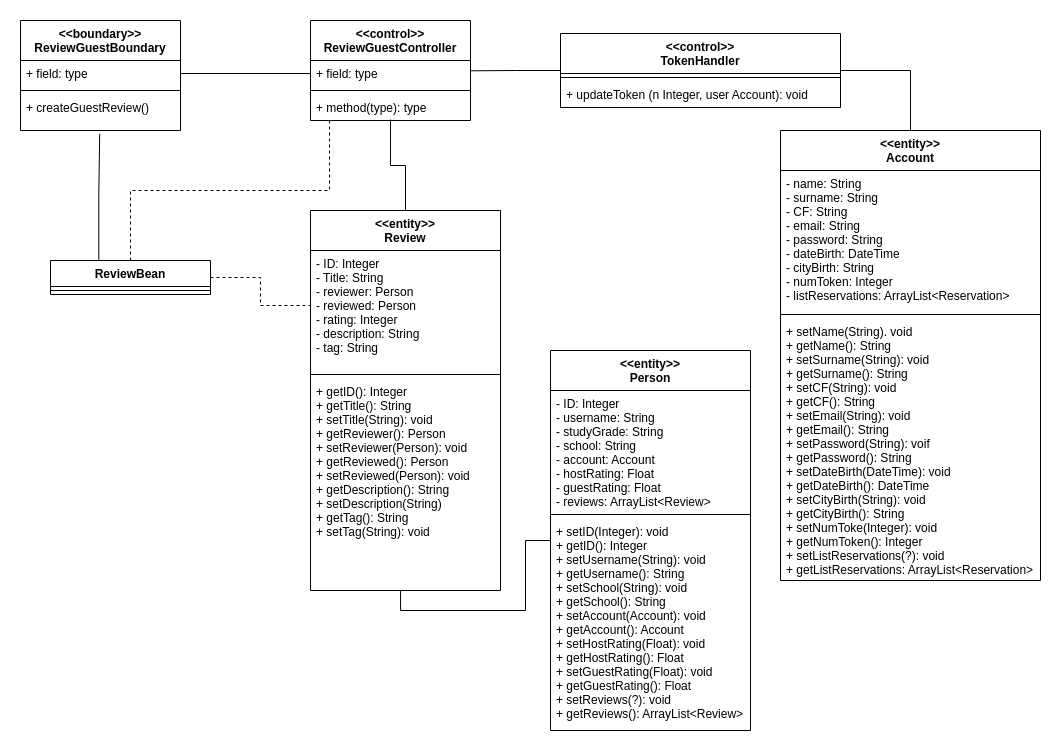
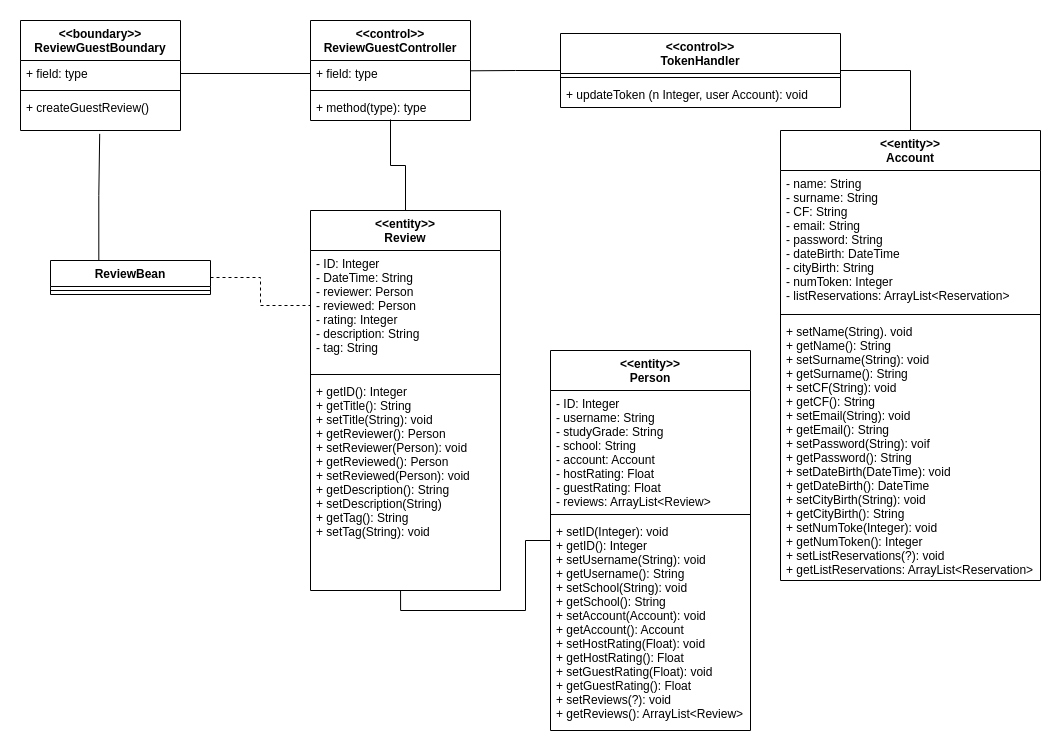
edge "+ method(type): type" -- "ReviewBean": removed
node "- ID: Integer - Title: String - reviewer: Person - reviewed: Person - rating: Integer - description: String - tag: String": label "- ID: Integer - Title: String - reviewer: Person - reviewed: Person - rating: Integer - description: String - tag: String" -> "- ID: Integer - DateTime: String - reviewer: Person - reviewed: Person - rating: Integer - description: String - tag: String"
